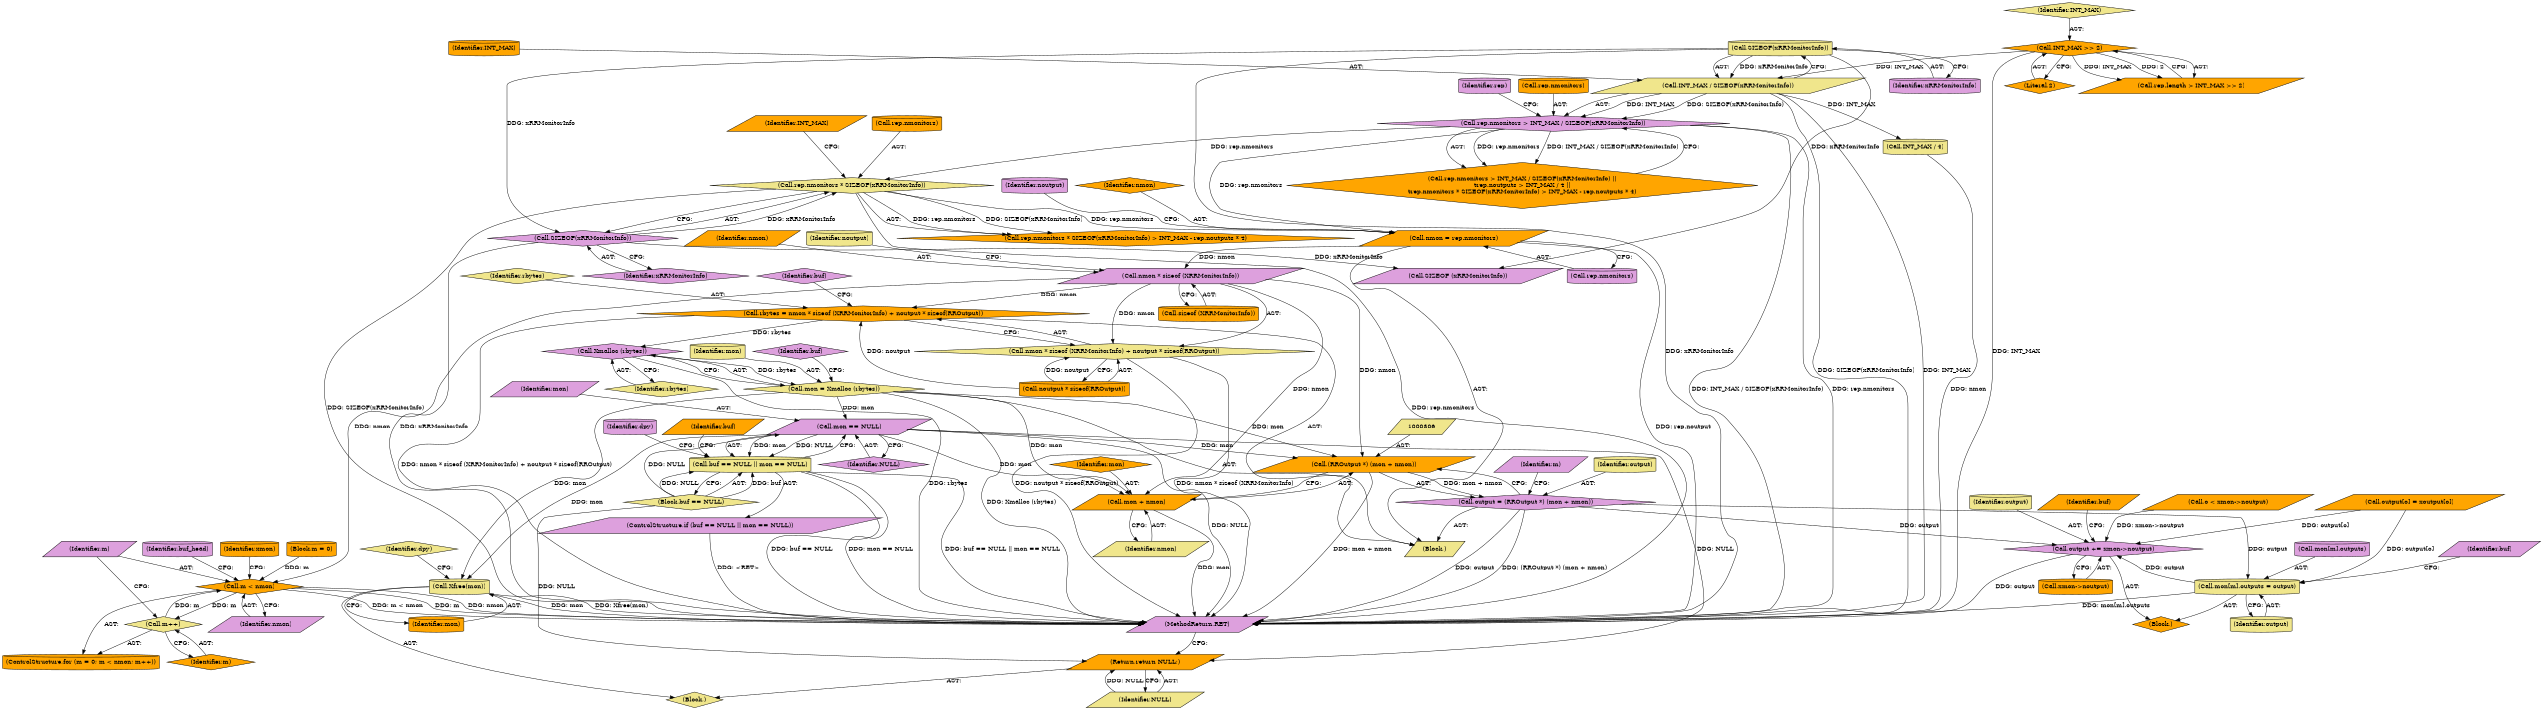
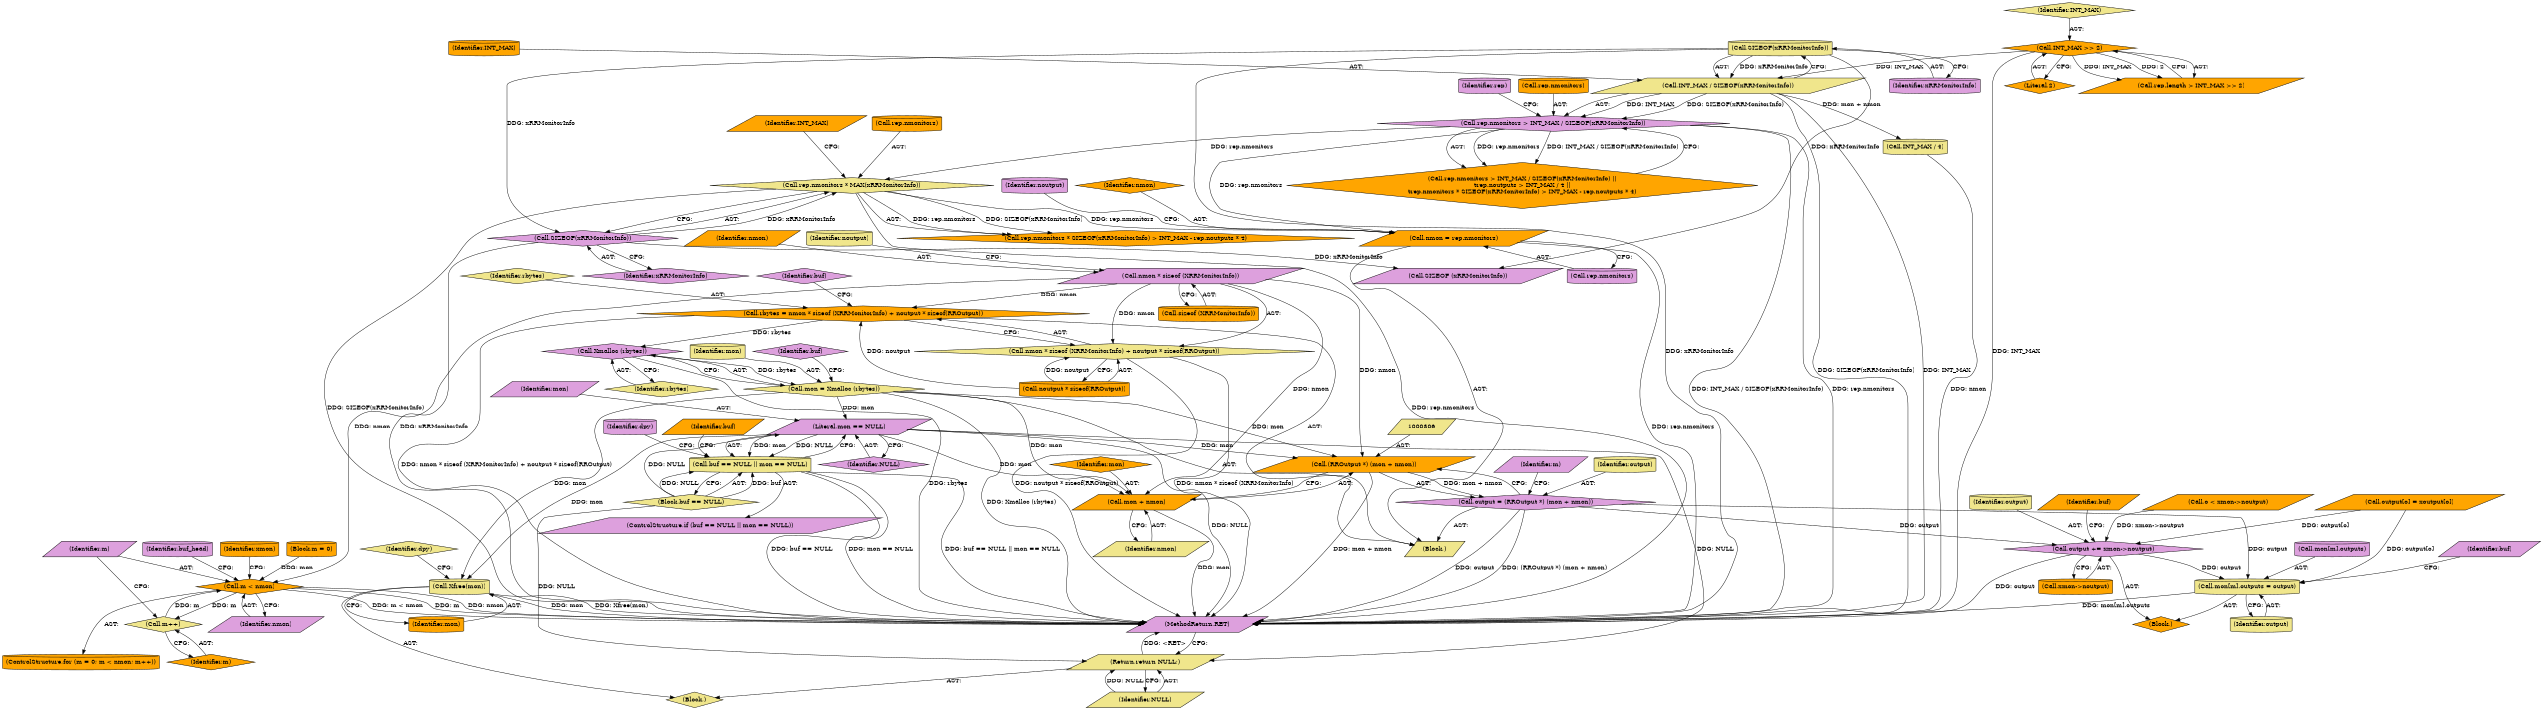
edge "(Call,INT_MAX / SIZEOF(xRRMonitorInfo))" -> "(Call,INT_MAX / 4)": label "DDG: INT_MAX" -> "DDG: mon + nmon"
node "(Call,rep.nmonitors * SIZEOF(xRRMonitorInfo))": label "(Call,rep.nmonitors * SIZEOF(xRRMonitorInfo))" -> "(Call,rep.nmonitors * MAX(xRRMonitorInfo))"
edge "(Call,nmon = rep.nmonitors)" -> "(Call,nmon * sizeof (XRRMonitorInfo))": removed, label "DDG: nmon"
node "(Call,mon == NULL)": label "(Call,mon == NULL)" -> "(Literal,mon == NULL)"
edge "(Call,nmon = rep.nmonitors)" -> "(MethodReturn,RET)": label "DDG: rep.noutput" -> "DDG: rep.nmonitors"
edge "(Block,m = 0)" -> "(Call,m < nmon)": label "DDG: m" -> "DDG: mon"
edge "(Call,mon[m].outputs = output)" -> "(Call,output += xmon->noutput)": reversed
edge "(ControlStructure,if (buf == NULL || mon == NULL))" -> "(MethodReturn,RET)": now "(Return,return NULL;)" -> "(MethodReturn,RET)"
edge "(Call,m++)" -> "(ControlStructure,for (m = 0; m < nmon; m++))": removed, label "AST:"
node "(Return,return NULL;)": fillcolor orange -> khaki
